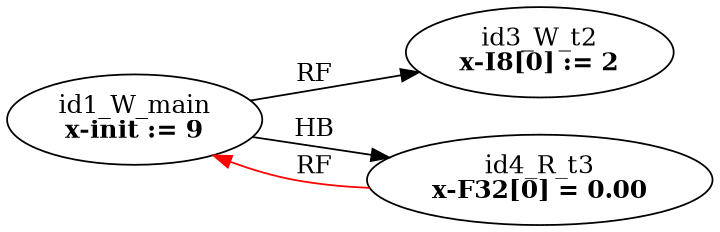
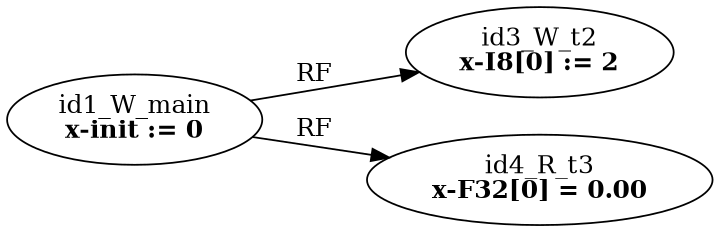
edge "id1_W_main" -> "id4_R_t3": label "HB" -> "RF"
node "id1_W_main": text "x-init := 9" -> "x-init := 0"
edge "id4_R_t3" -> "id1_W_main": removed, label "RF"
